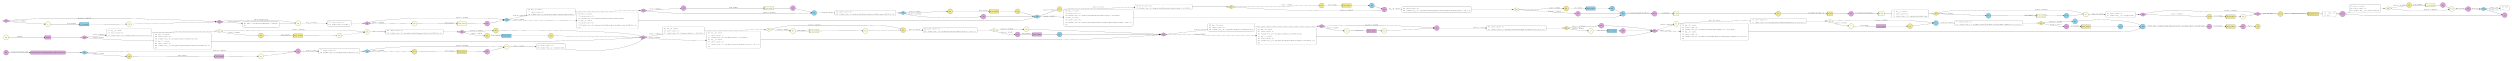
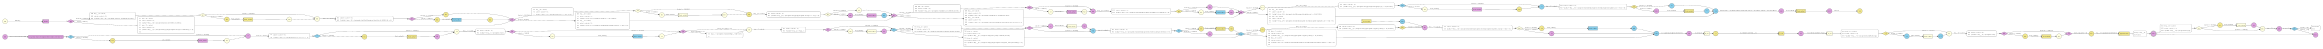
node "802": removed
node "920": fillcolor lightyellow -> skyblue
edge "753" -> "846": now "753" -> "755"
